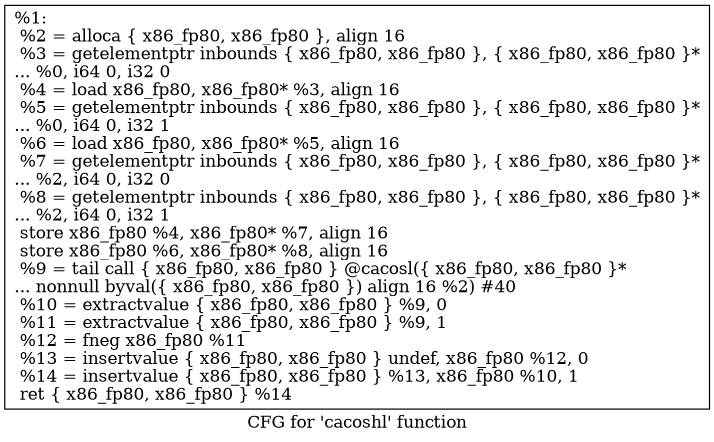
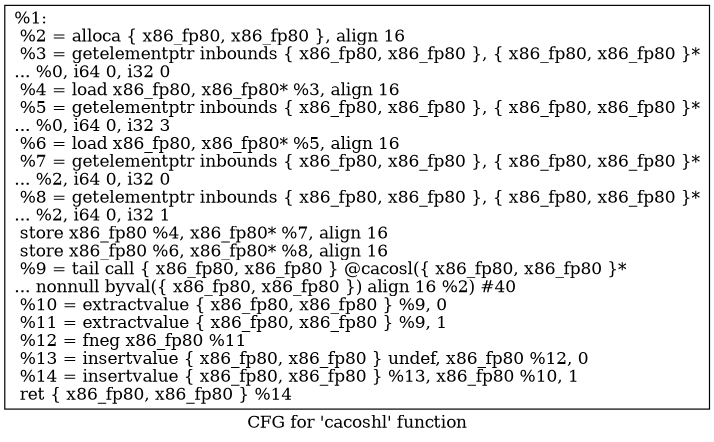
node "%1:": text "... %0, i64 0, i32 1" -> "... %0, i64 0, i32 3"
